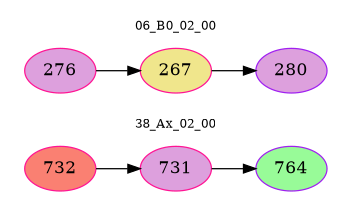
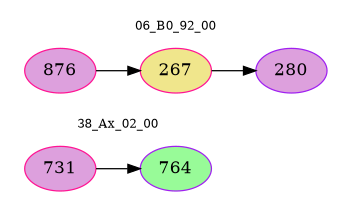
cluster "06_B0_02_00": label "06_B0_02_00" -> "06_B0_92_00"
node "276": label "276" -> "876"
node "732": removed
